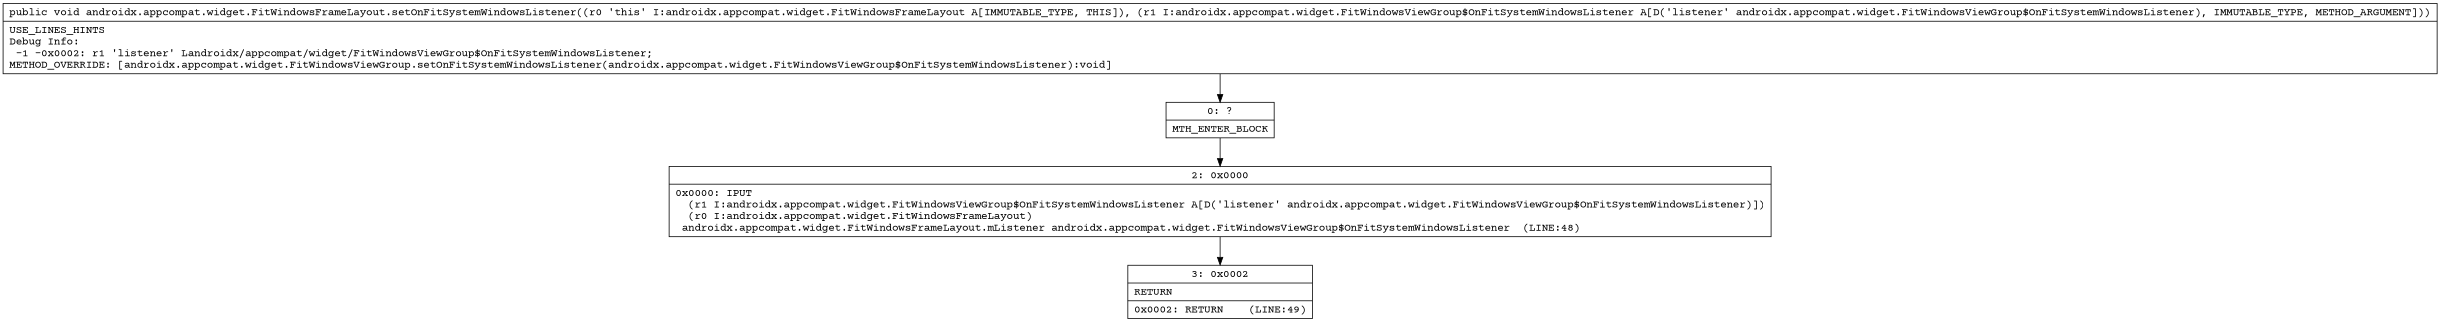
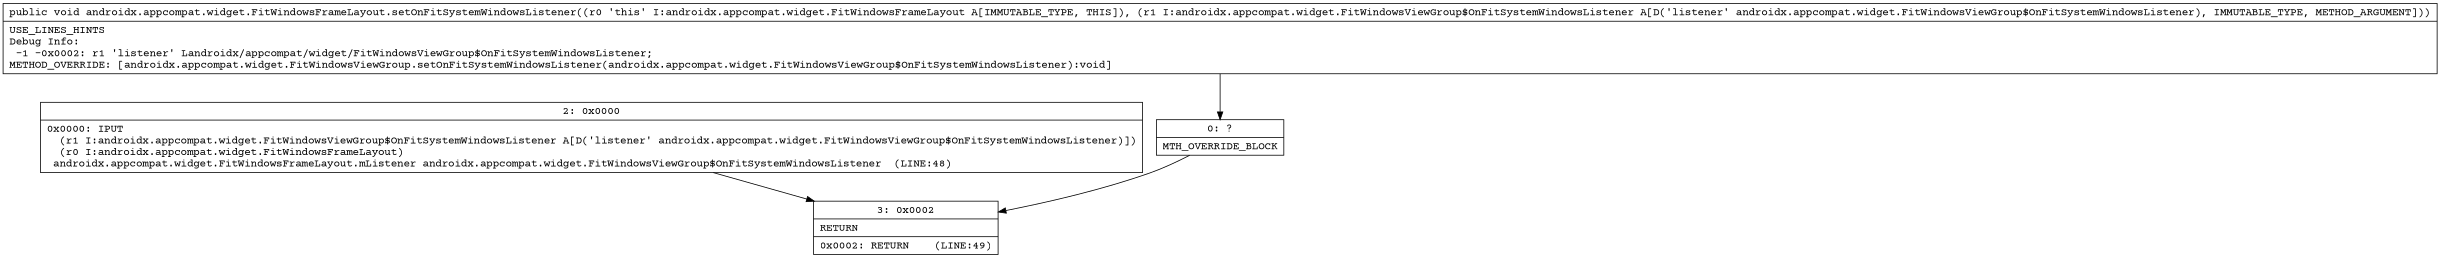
node "0: ?": text "MTH_ENTER_BLOCK" -> "MTH_OVERRIDE_BLOCK"
edge "0: ?" -> "2: 0x0000": now "0: ?" -> "3: 0x0002"
